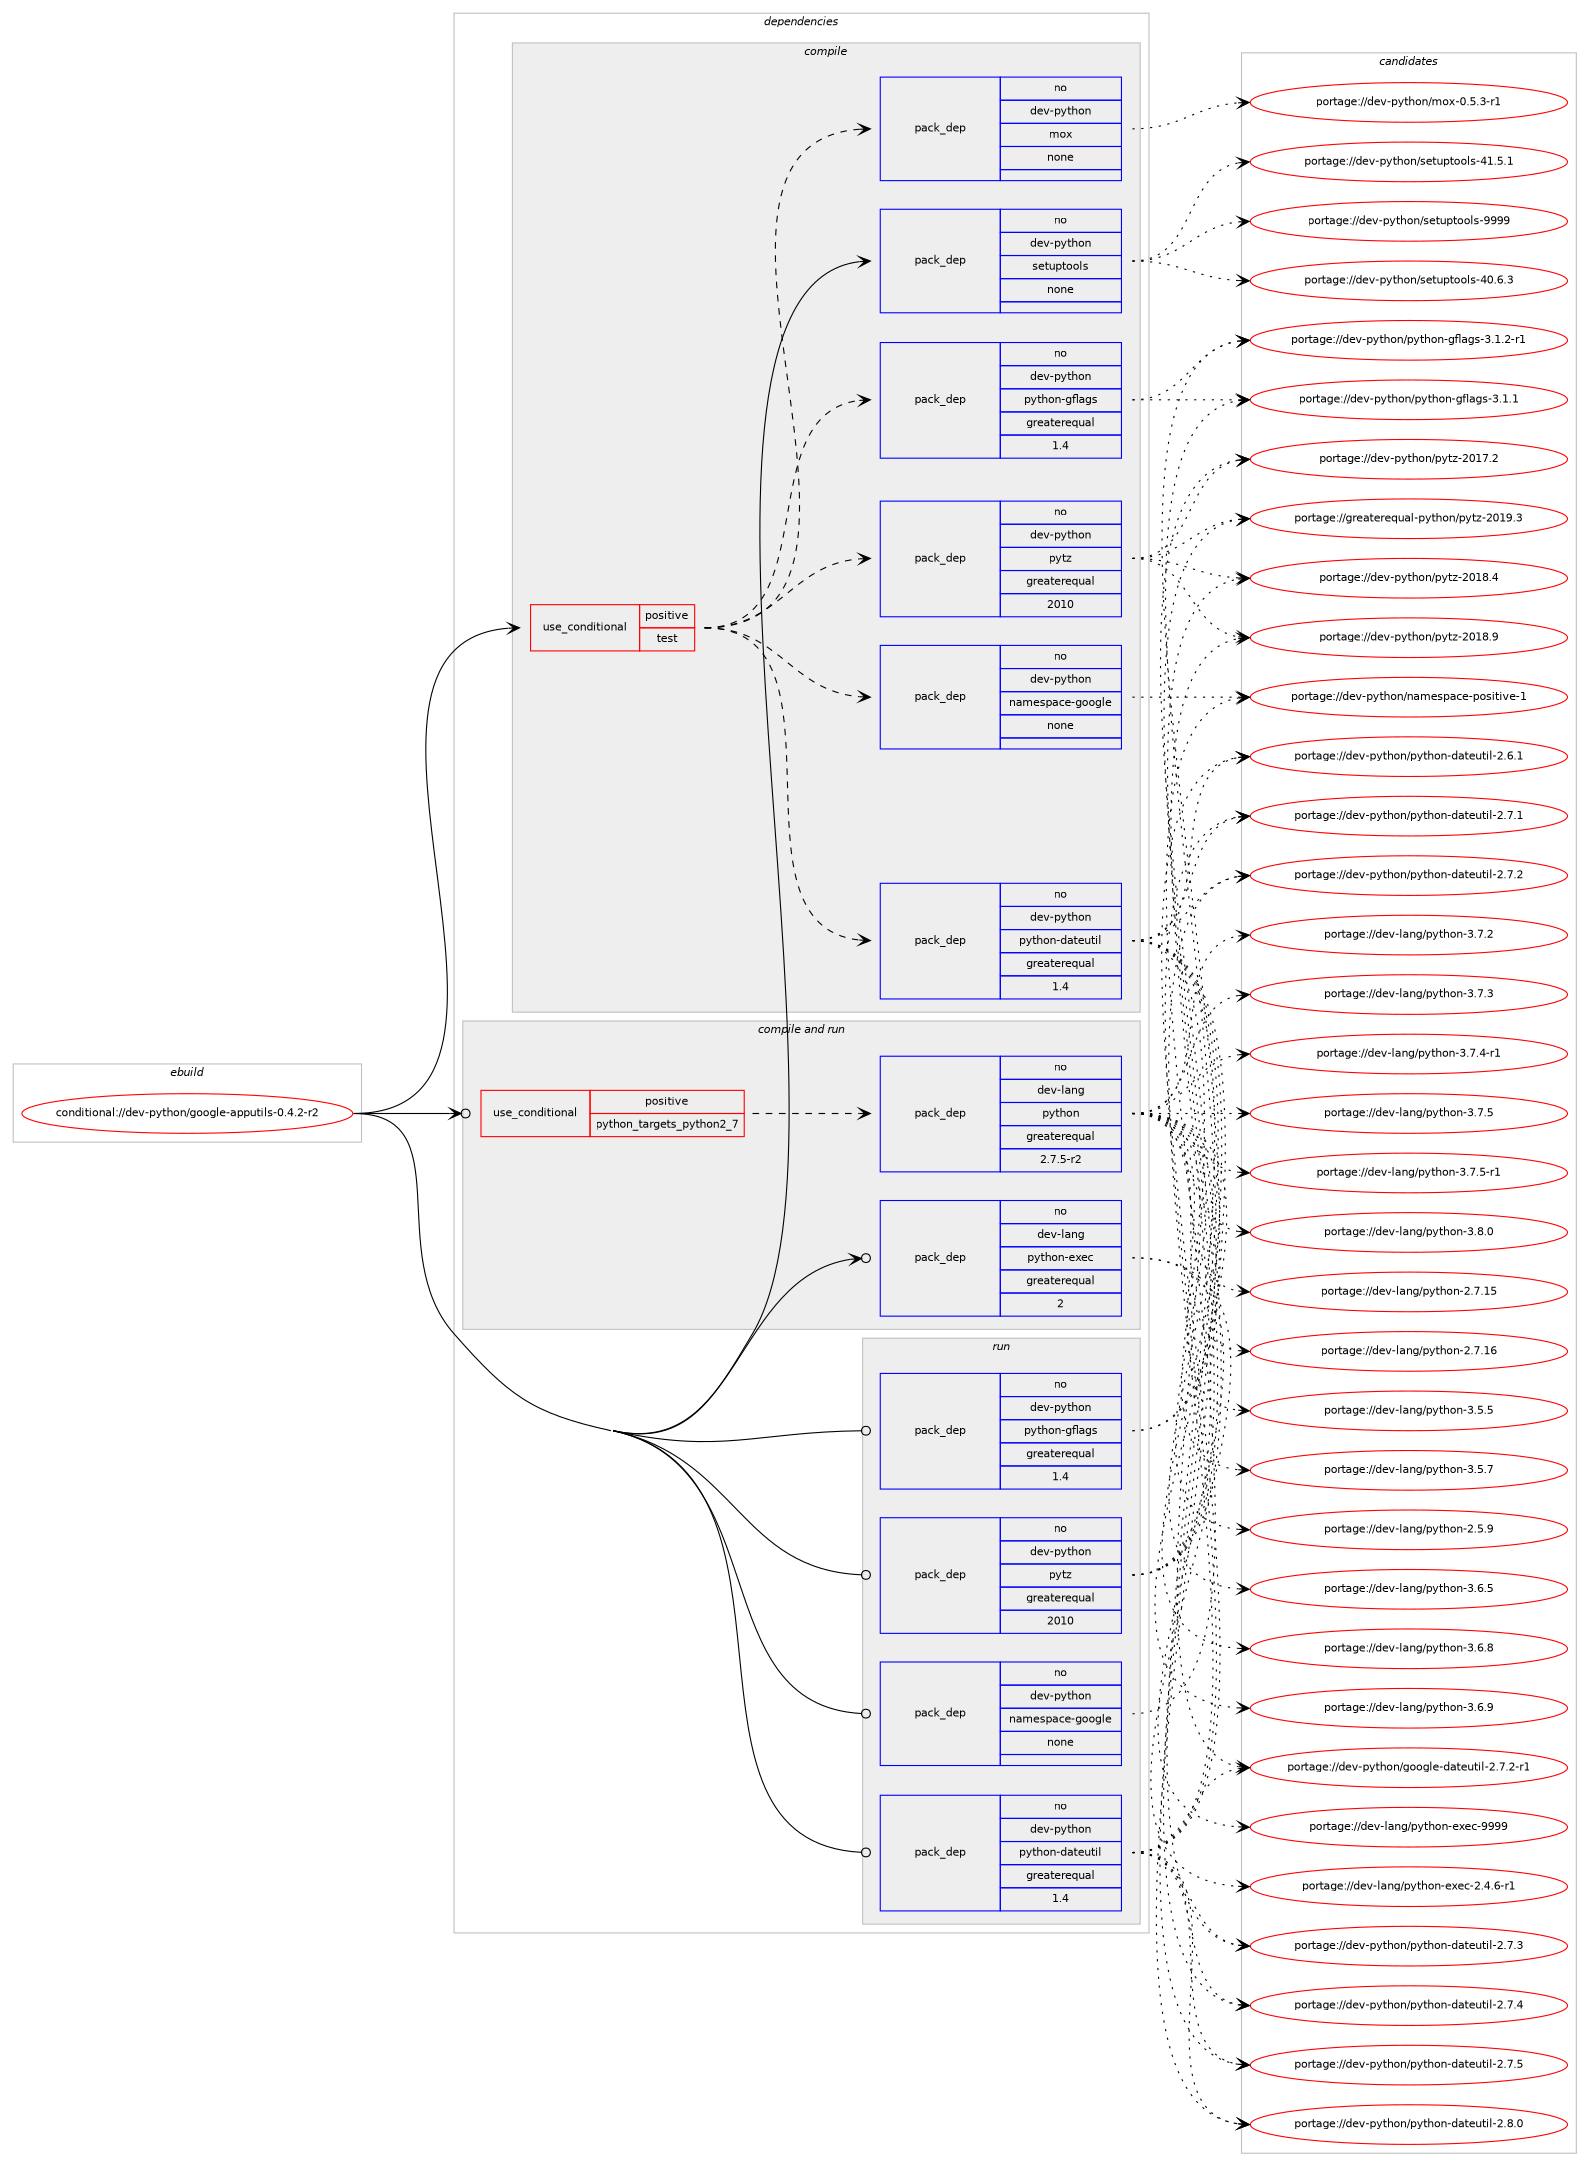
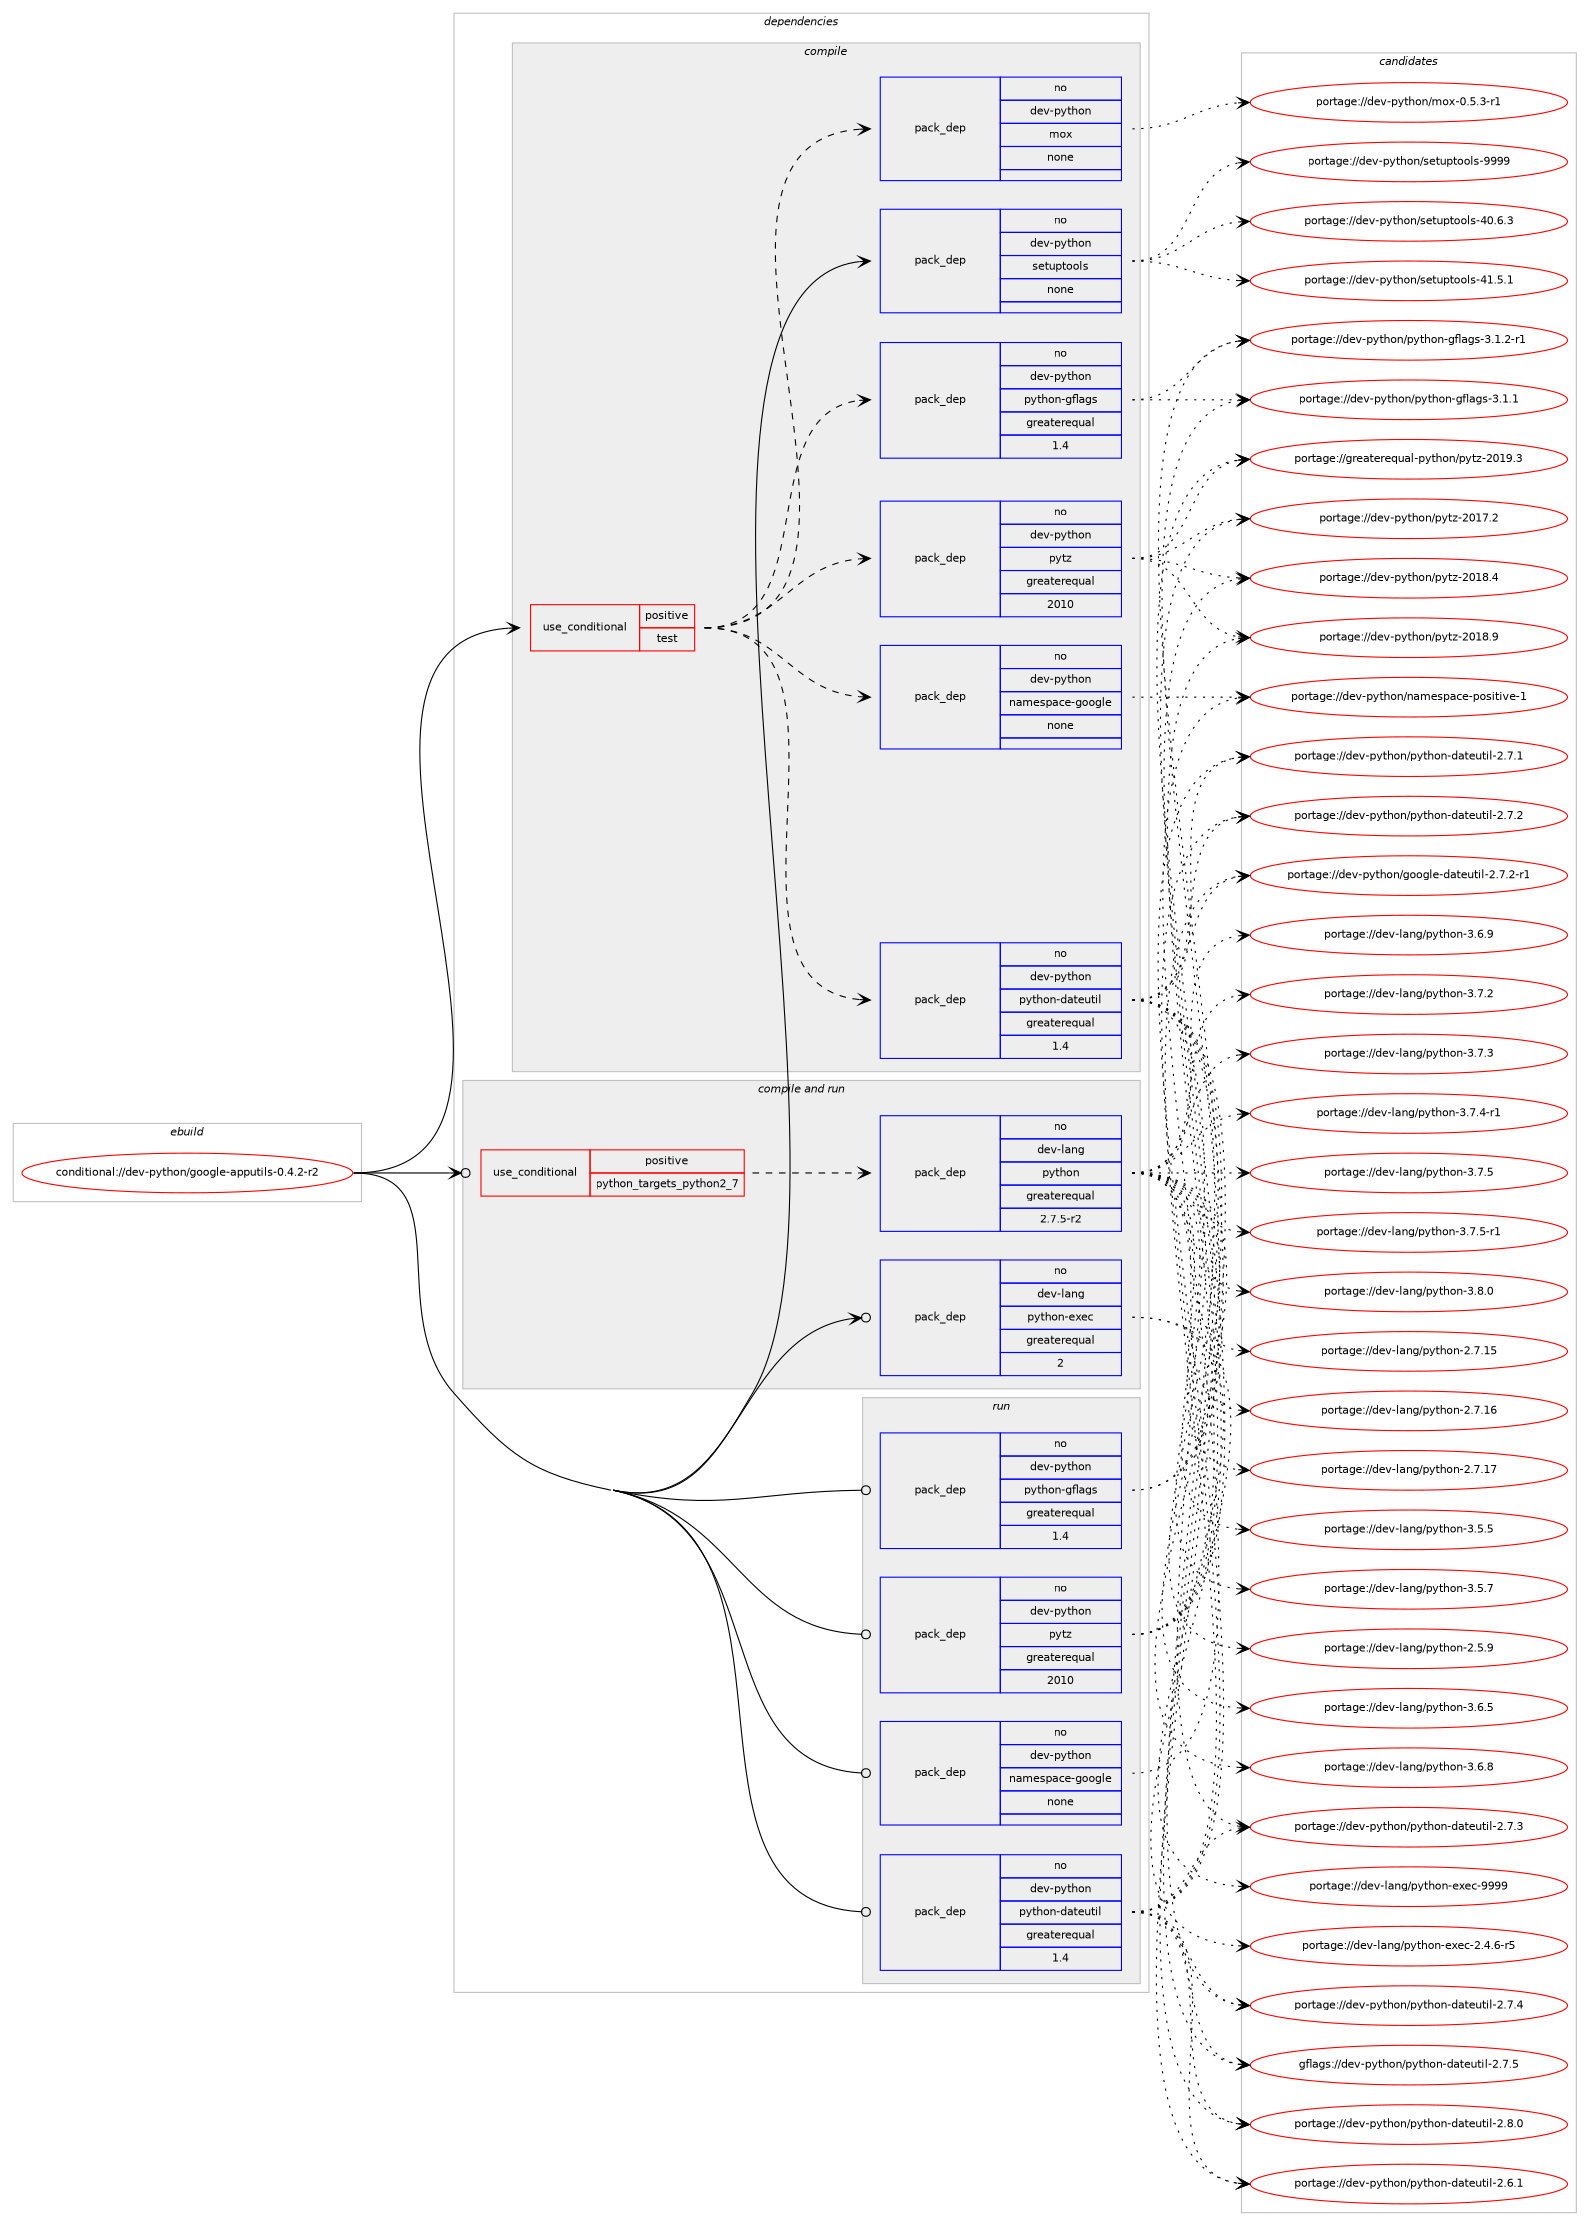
node "portage://dev-lang/python-2.7.17": added
node "portage://dev-lang/python-exec-2.4.6-r1": label "portage://dev-lang/python-exec-2.4.6-r1" -> "portage://dev-lang/python-exec-2.4.6-r5"
node "portage://dev-python/python-dateutil-2.7.5": label "portage://dev-python/python-dateutil-2.7.5" -> "gflags://dev-python/python-dateutil-2.7.5"
